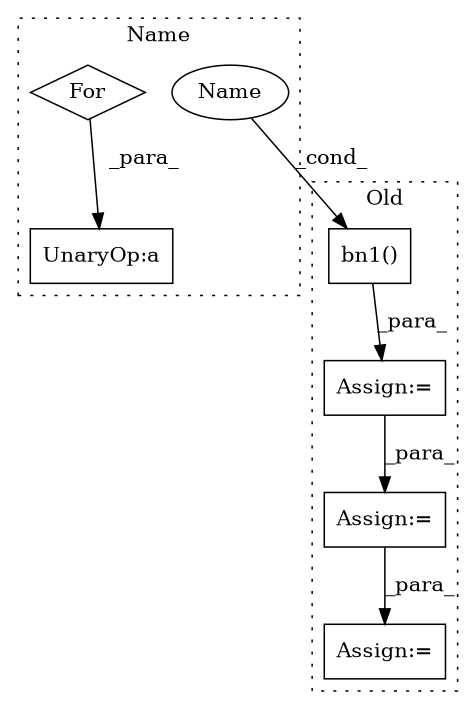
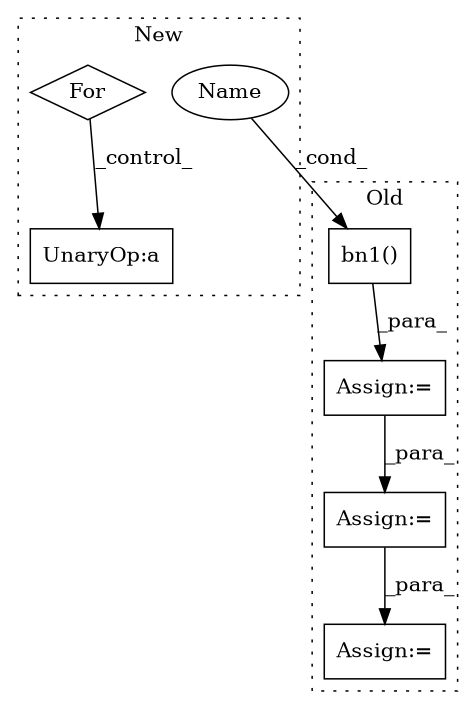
cluster "Name": label "Name" -> "New"
edge "For" -> "UnaryOp:a": label "_para_" -> "_control_"
